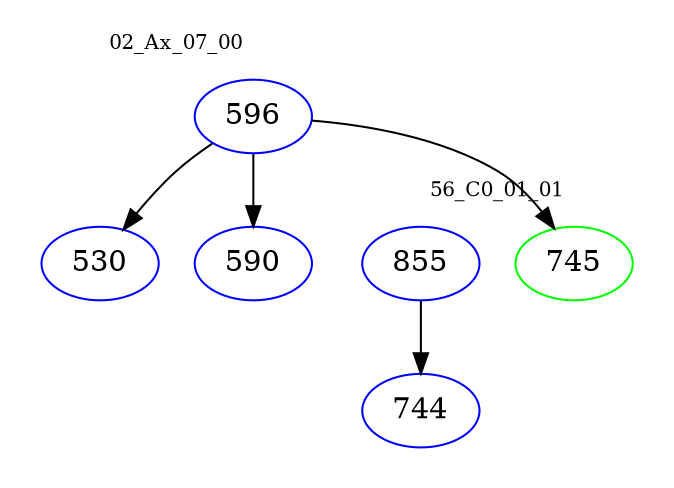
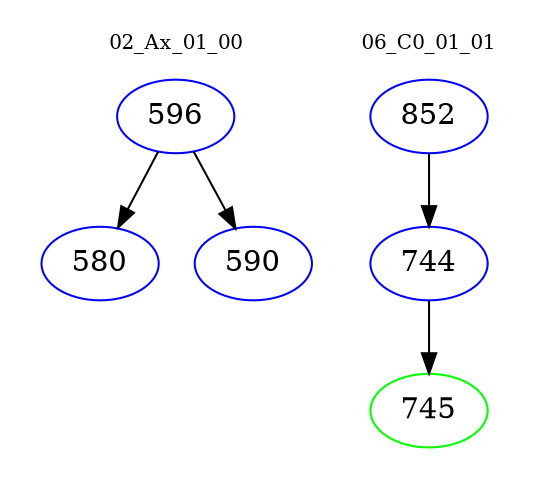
cluster "02_Ax_07_00": label "02_Ax_07_00" -> "02_Ax_01_00"
edge "596" -> "745": now "744" -> "745"
cluster "56_C0_01_01": label "56_C0_01_01" -> "06_C0_01_01"
node "530": label "530" -> "580"
node "855": label "855" -> "852"
